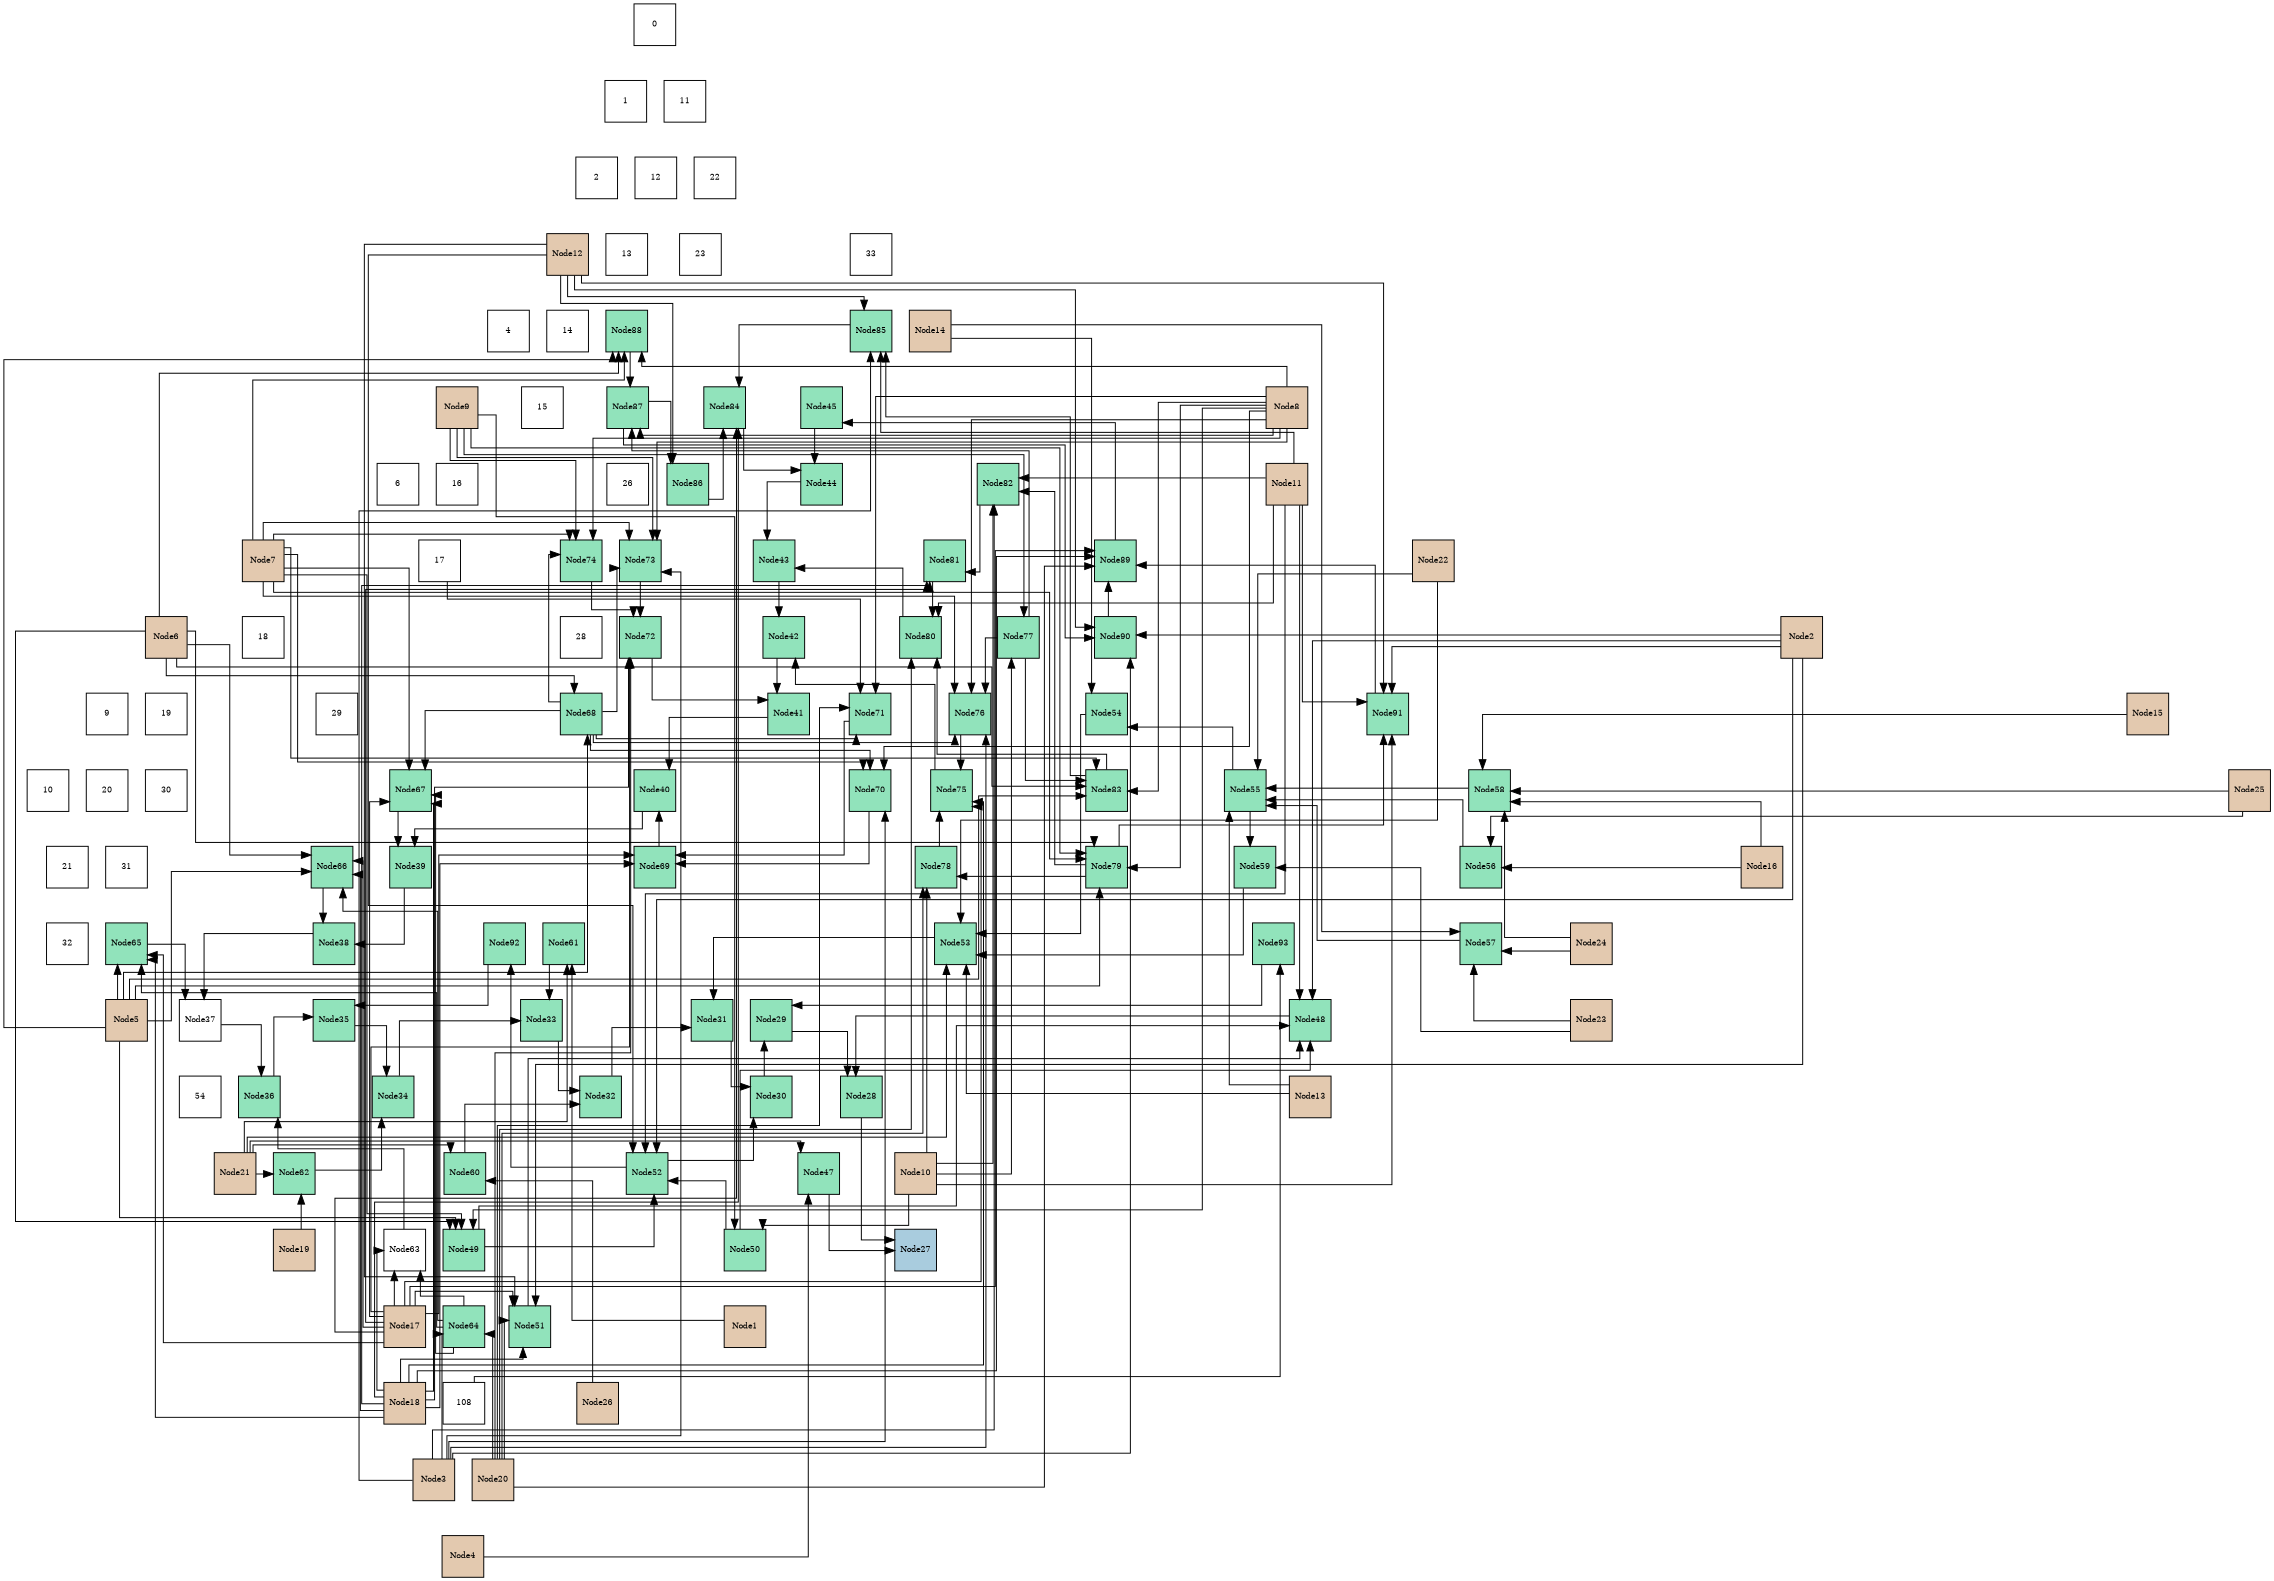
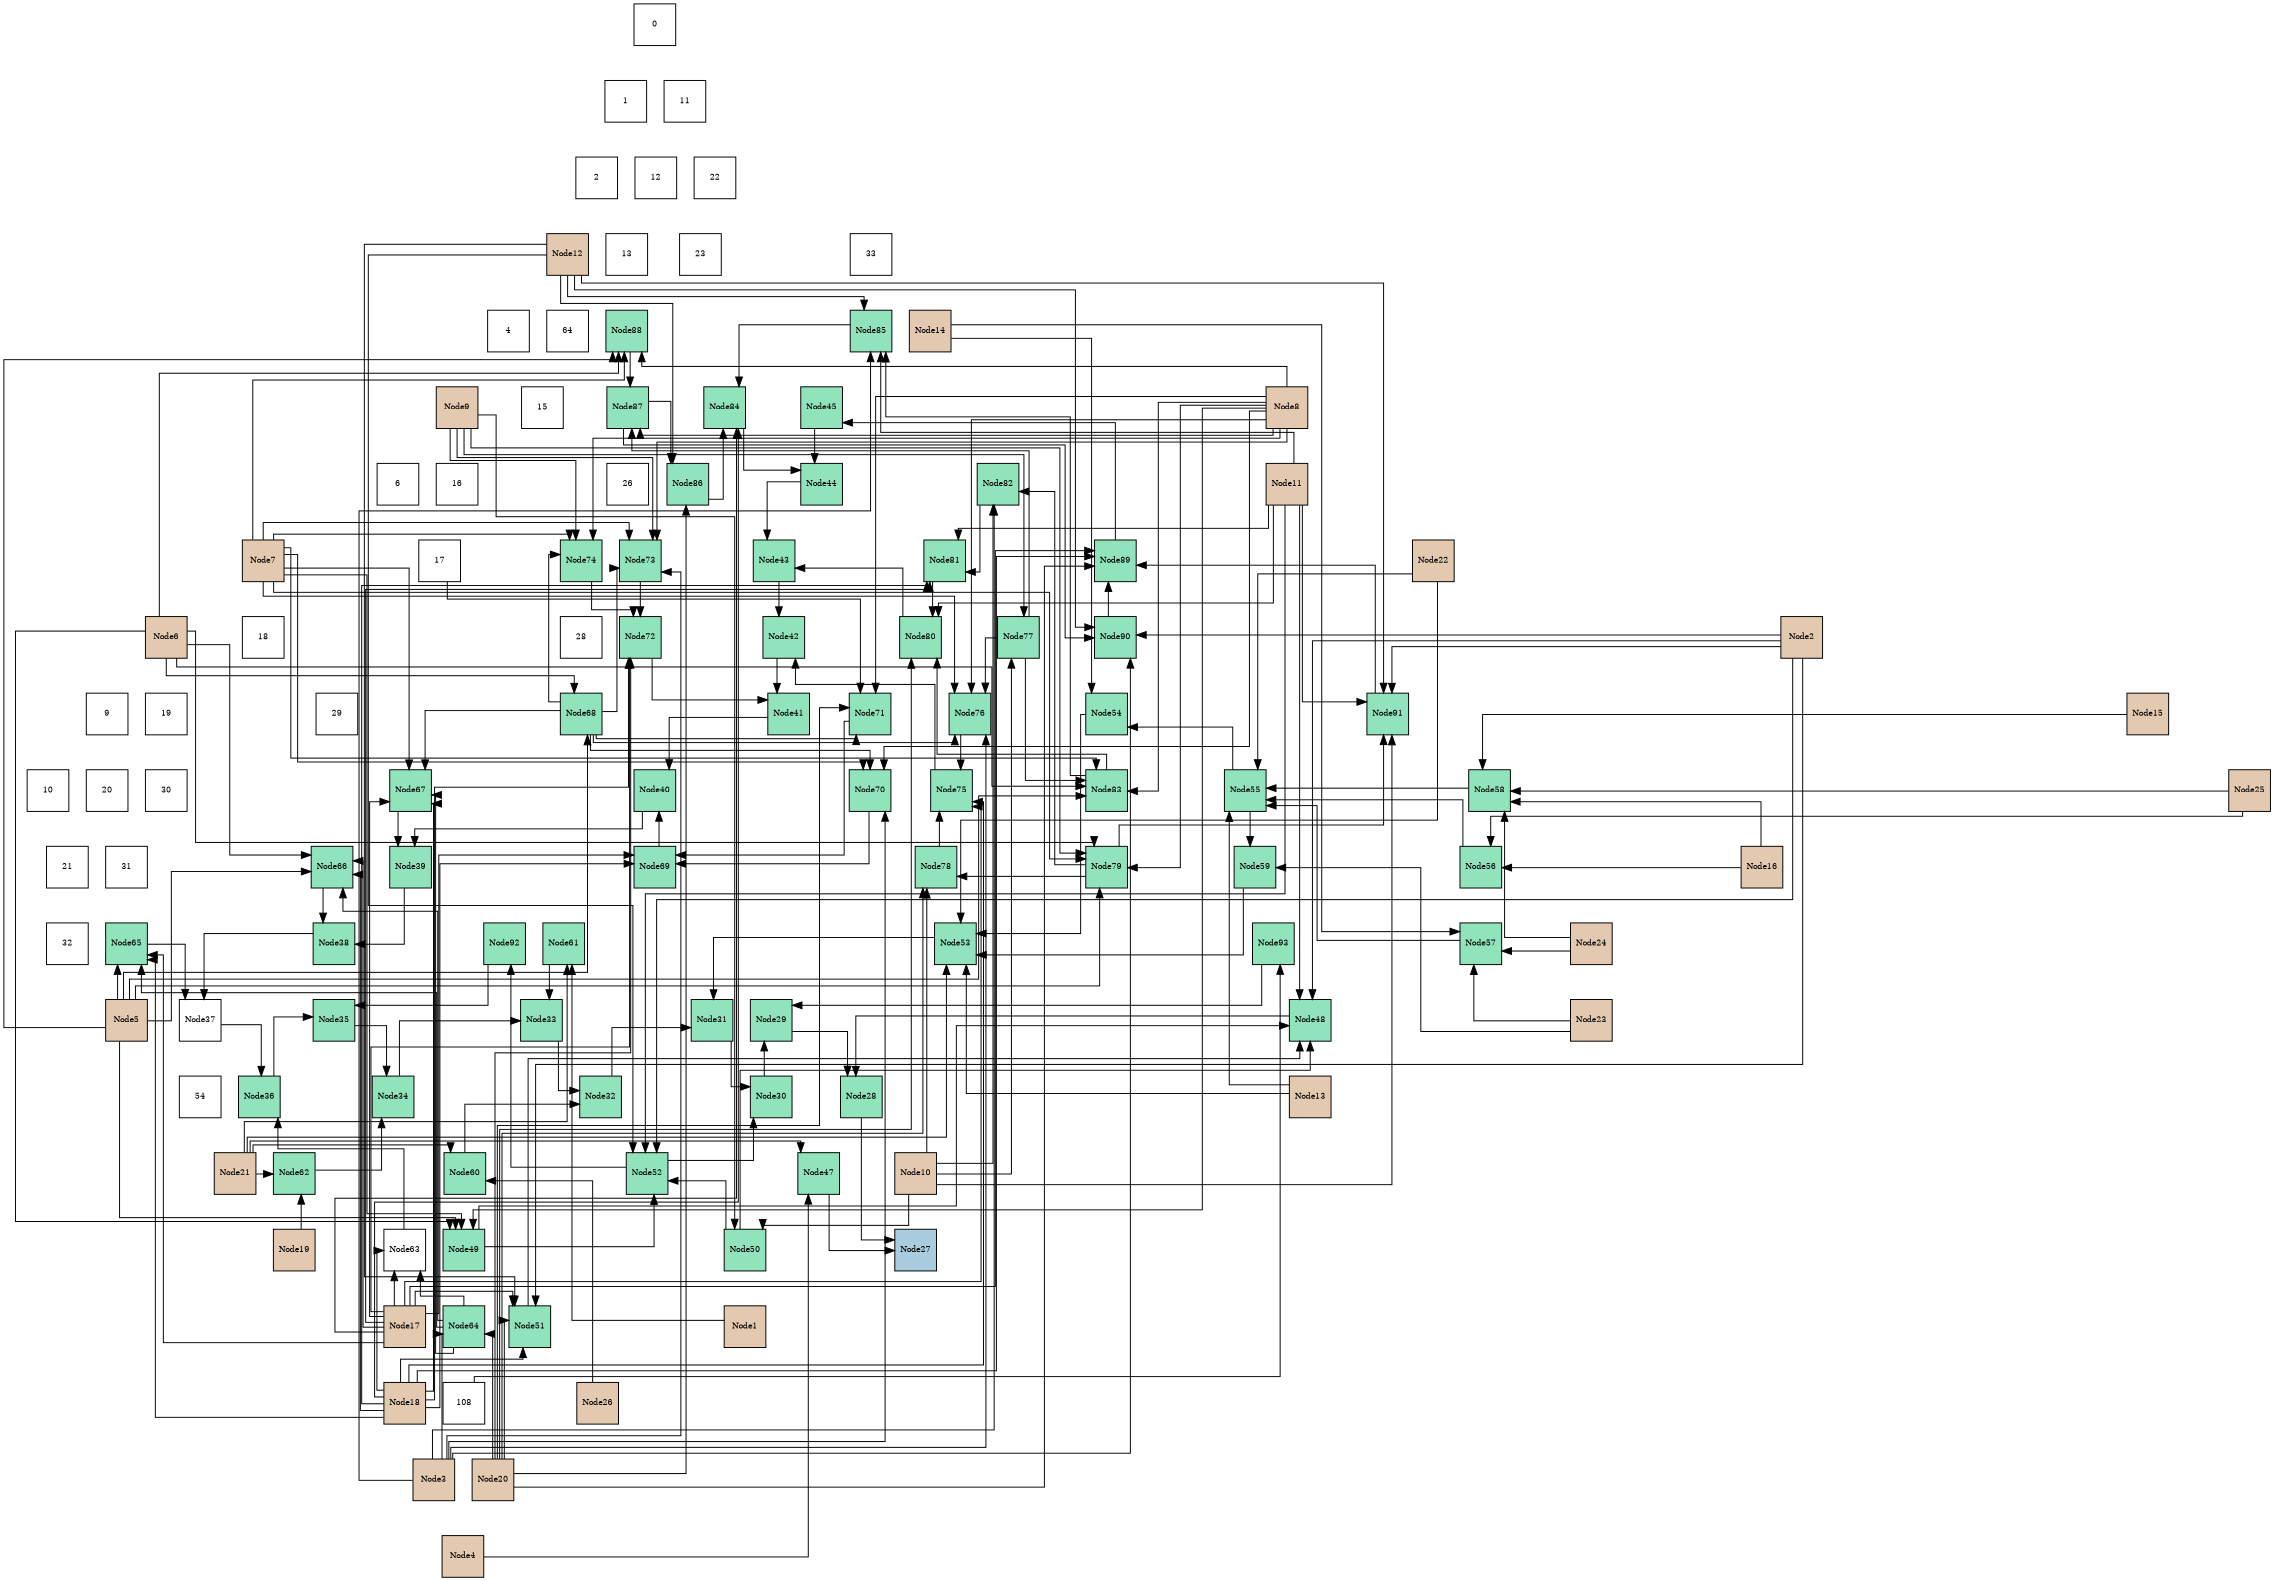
node "14": label "14" -> "64"
edge "Node11" -> "Node82": now "Node11" -> "Node81"
edge "Node20" -> "Node86": added
